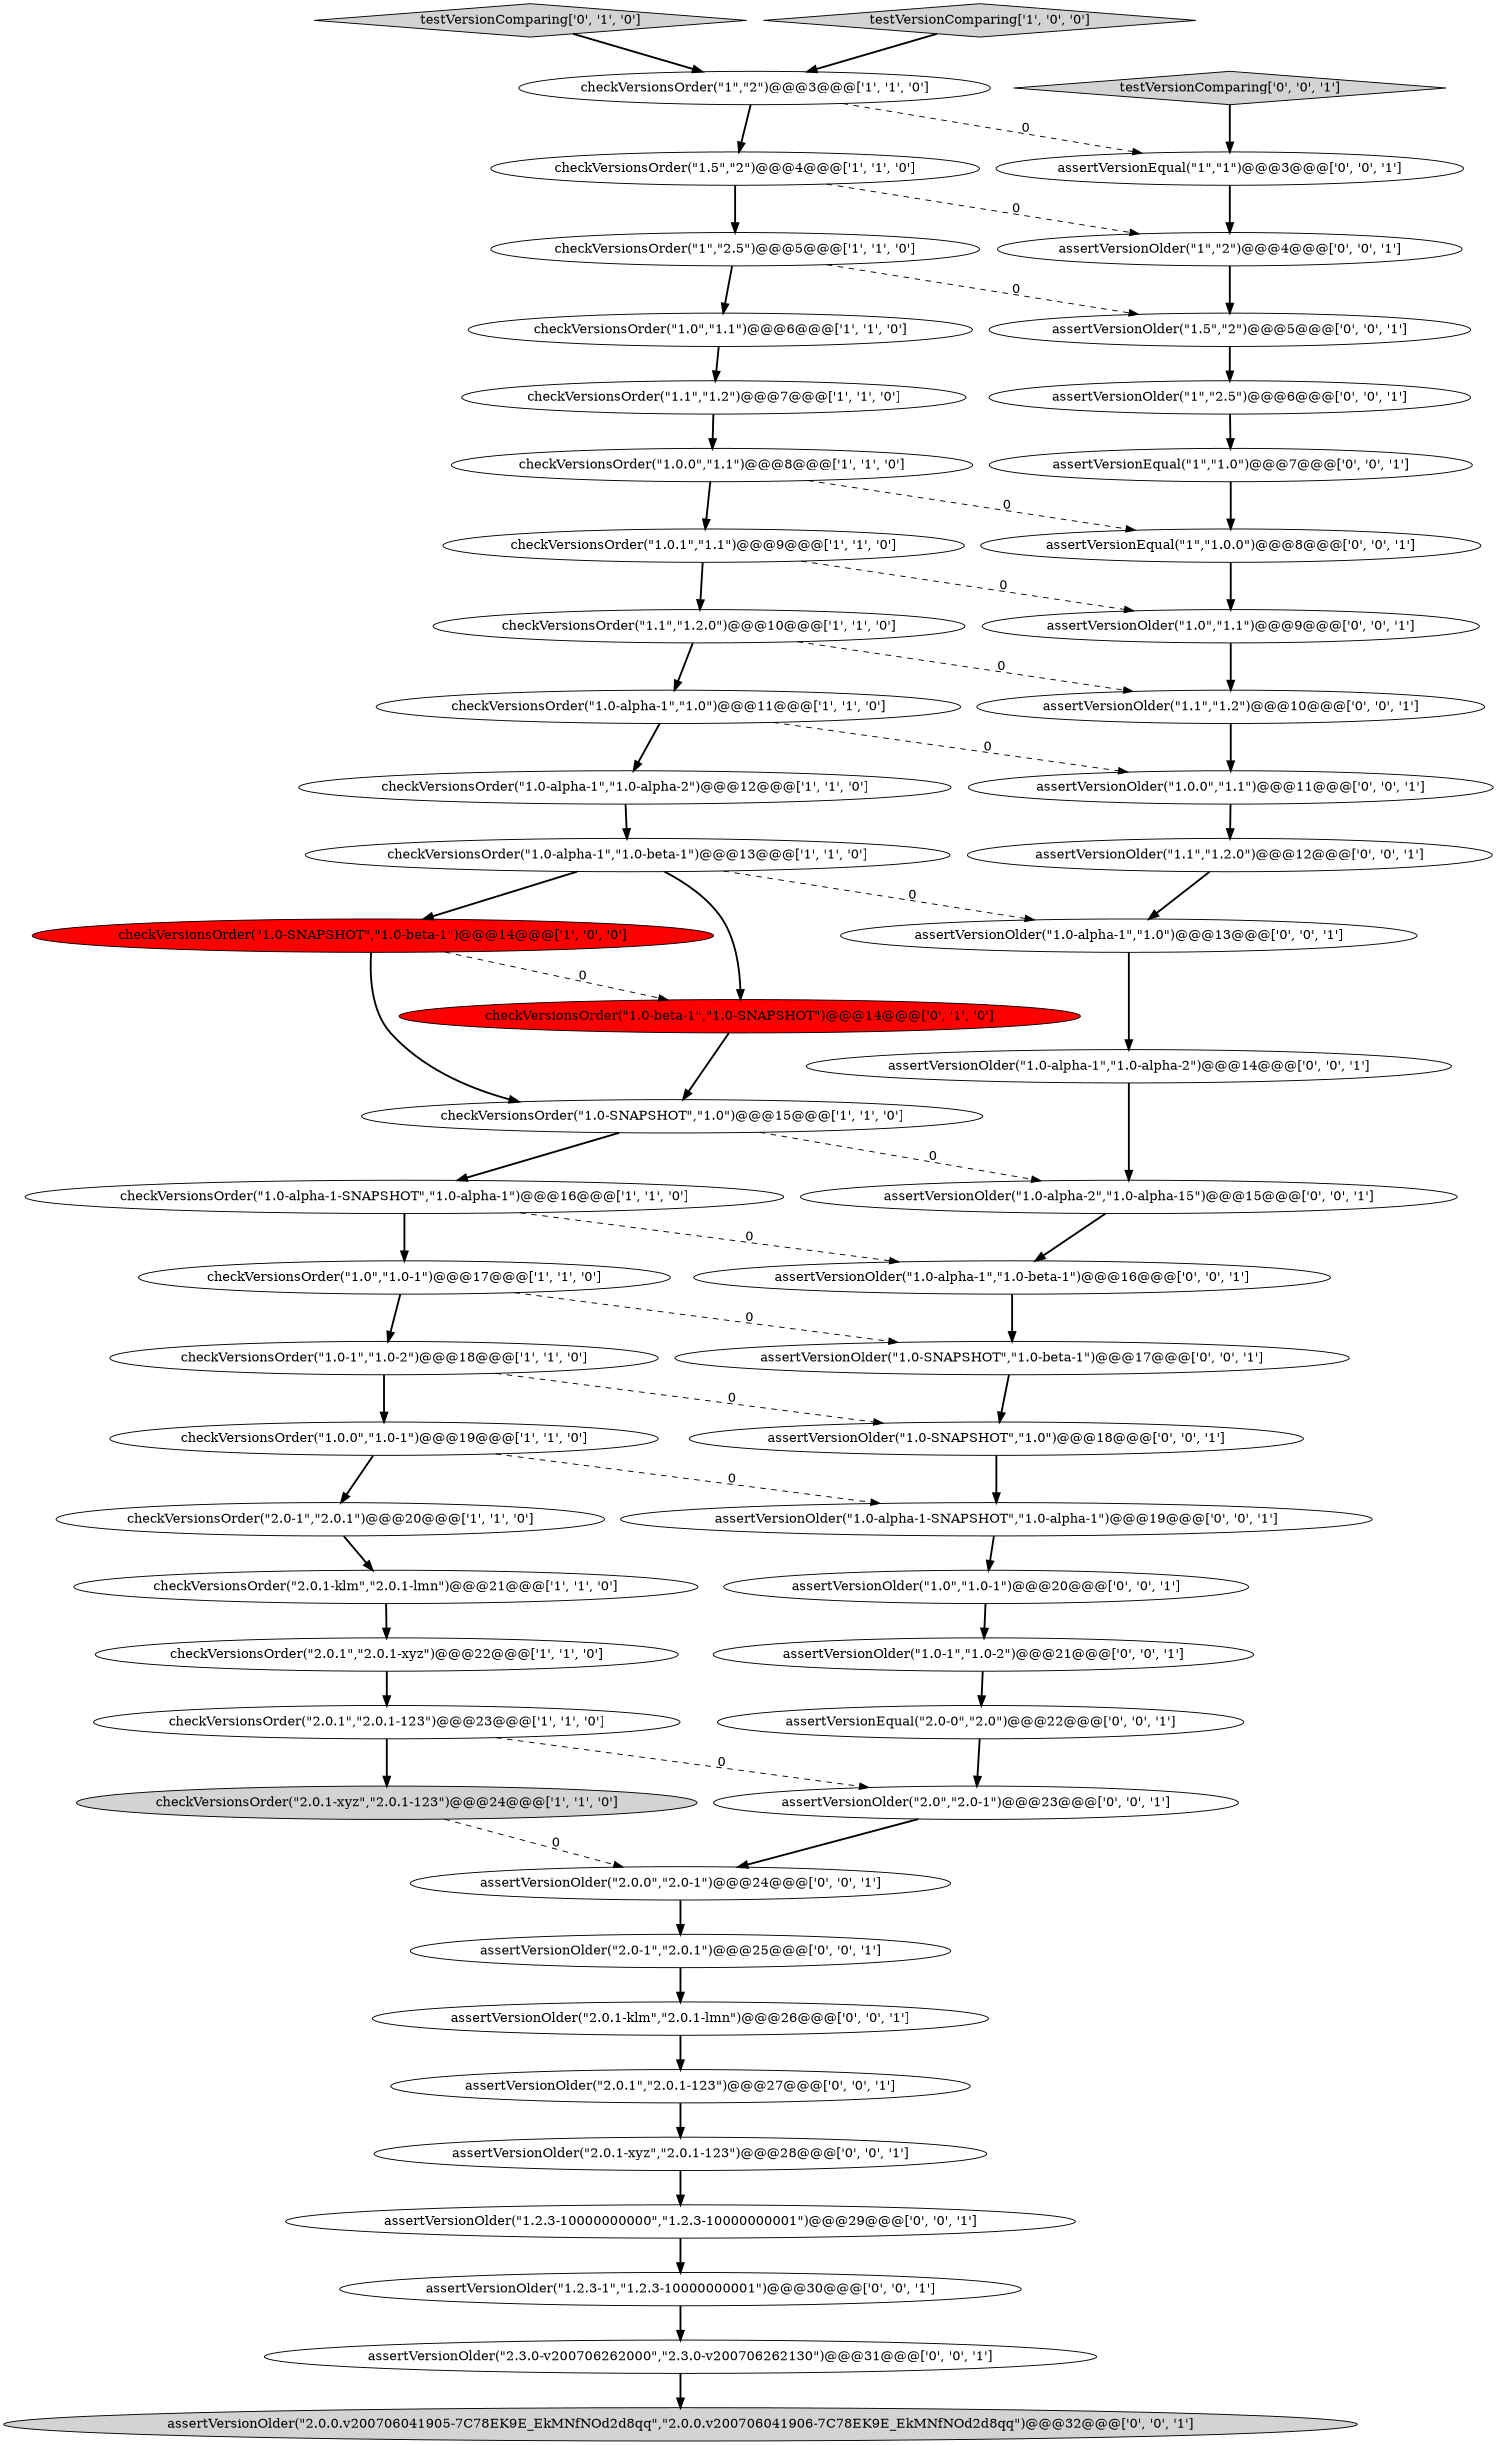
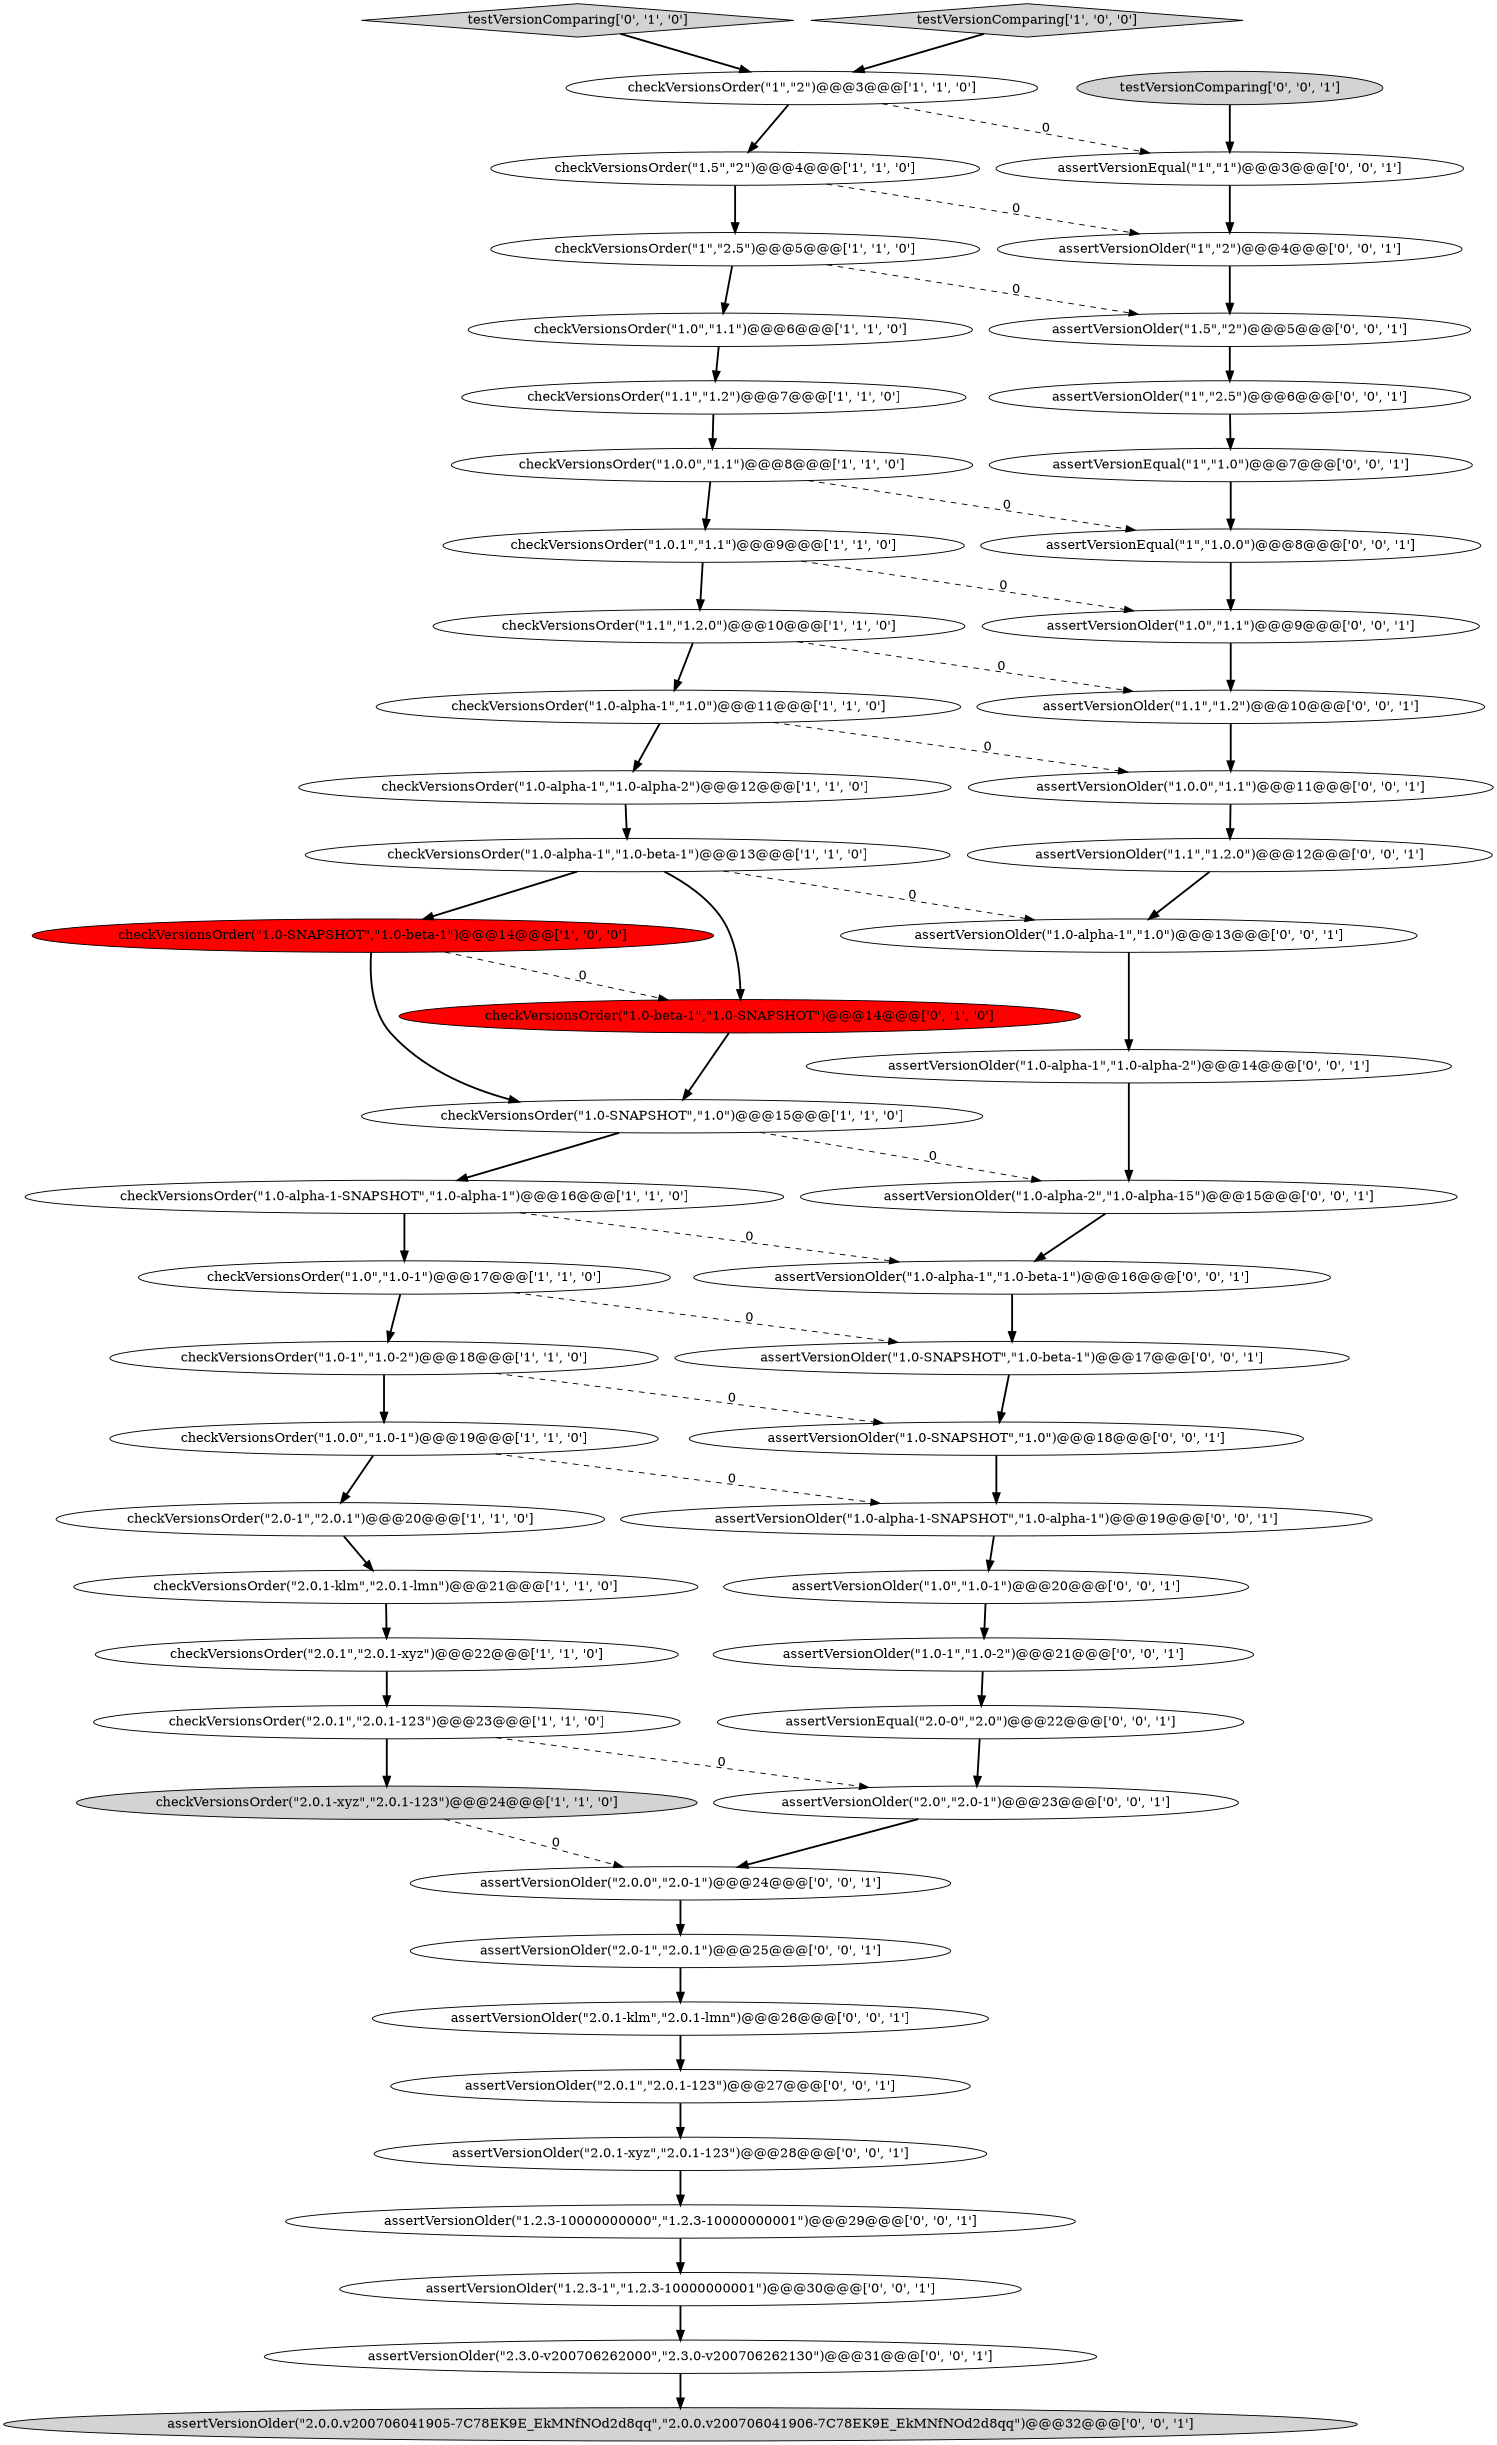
node "testVersionComparing['0', '0', '1']": shape diamond -> ellipse
